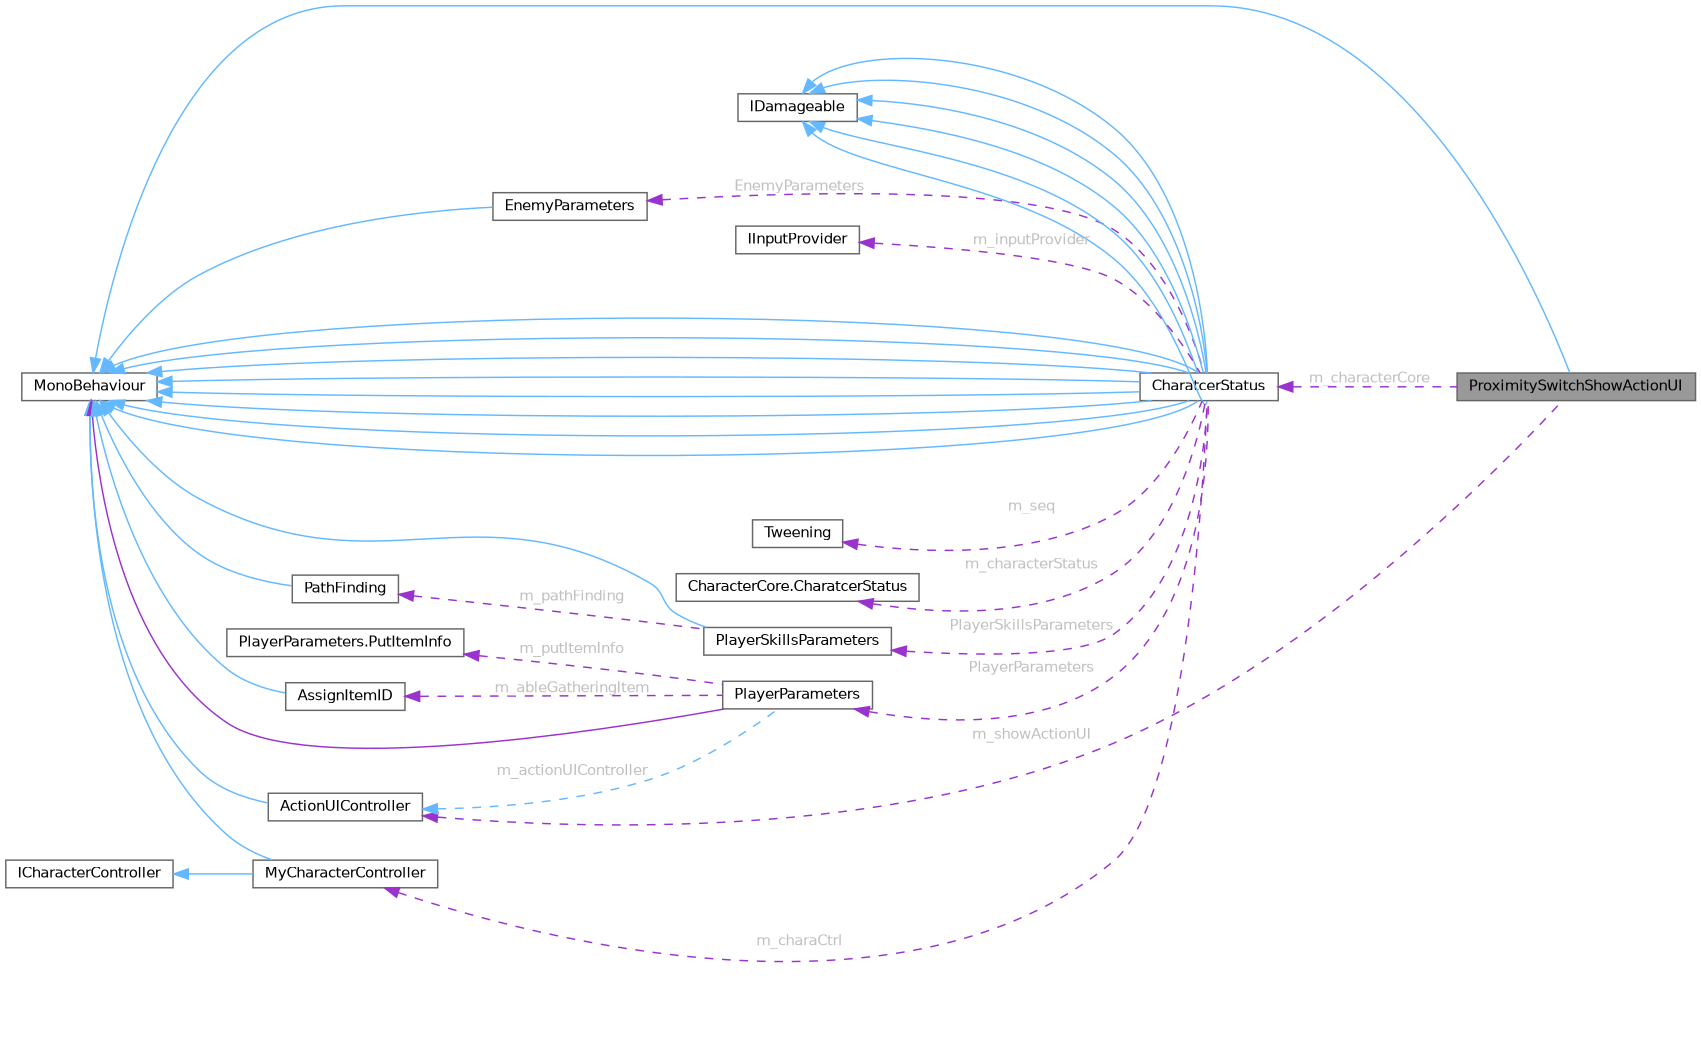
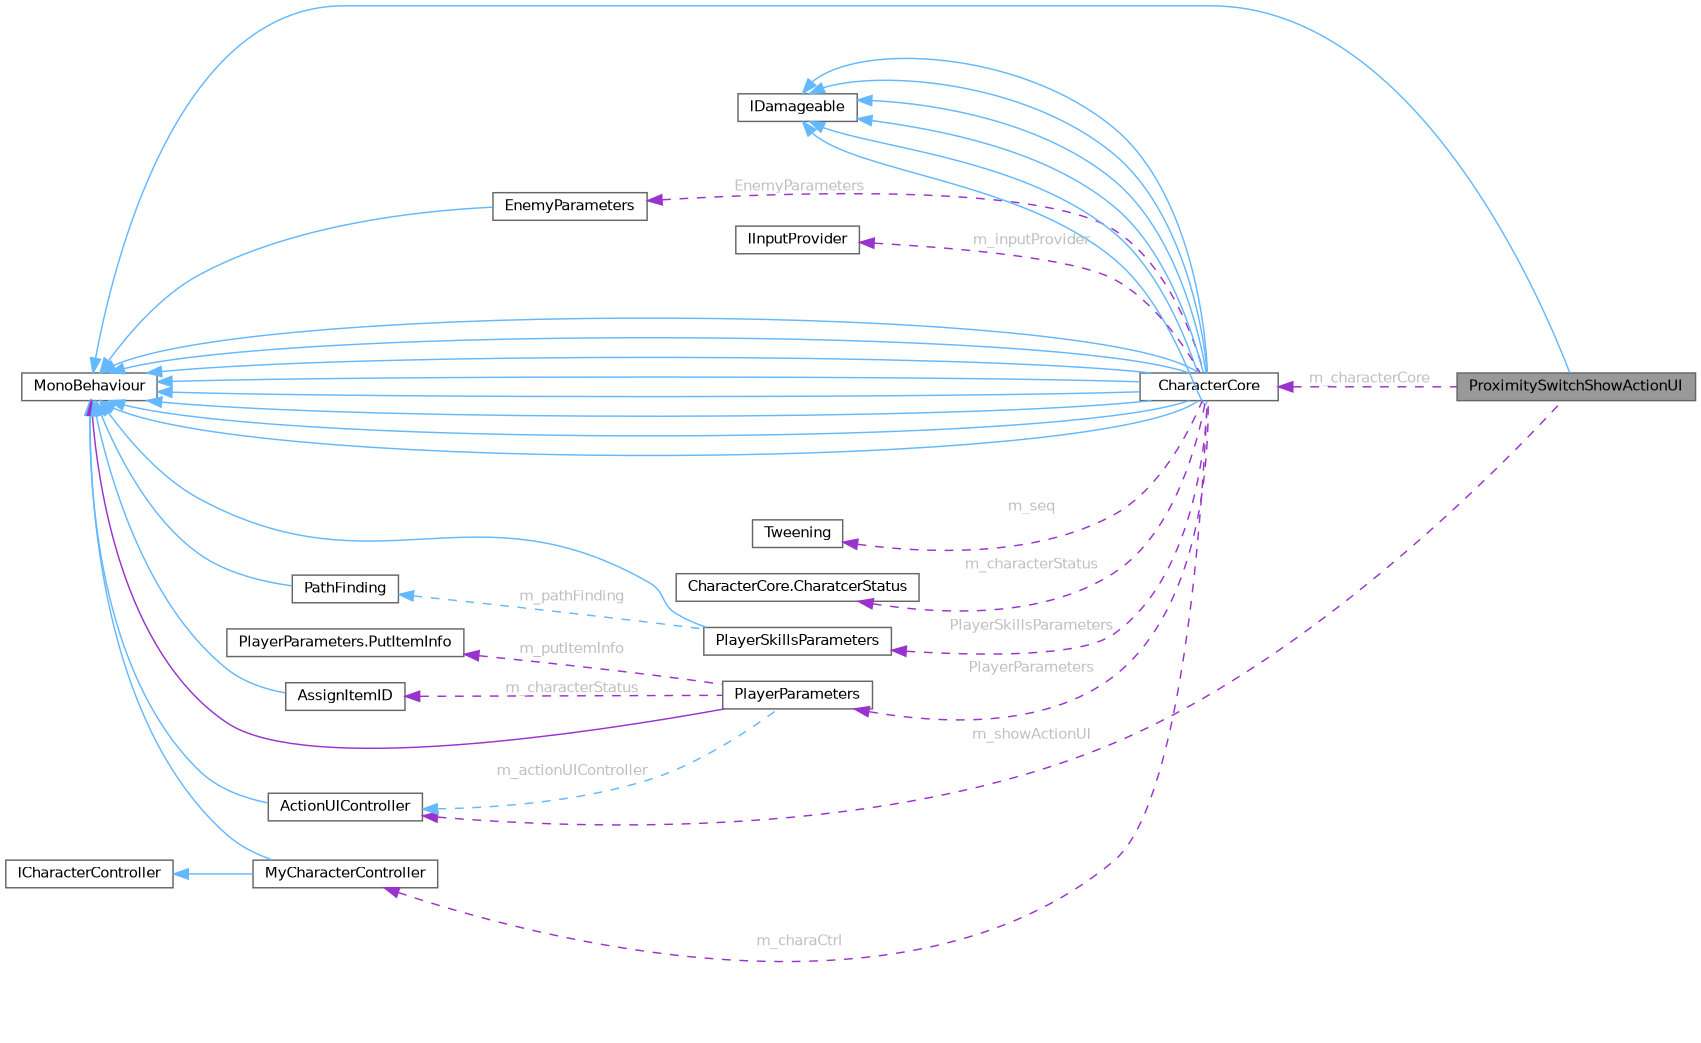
node "CharatcerStatus": label "CharatcerStatus" -> "CharacterCore"
edge "PlayerSkillsParameters" -> "PathFinding": color darkorchid3 -> steelblue1
edge "PlayerParameters" -> "AssignItemID": label " m_ableGatheringItem" -> " m_characterStatus"
